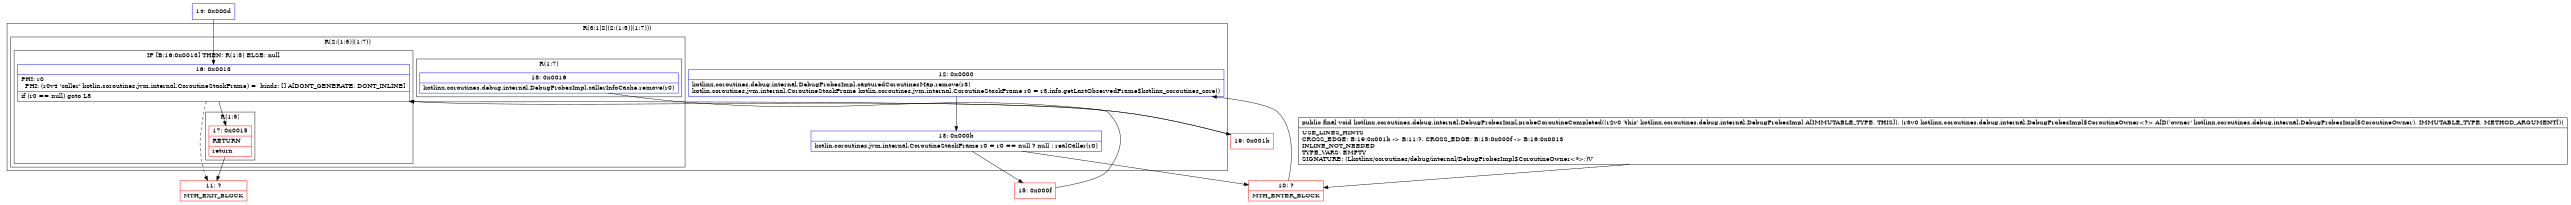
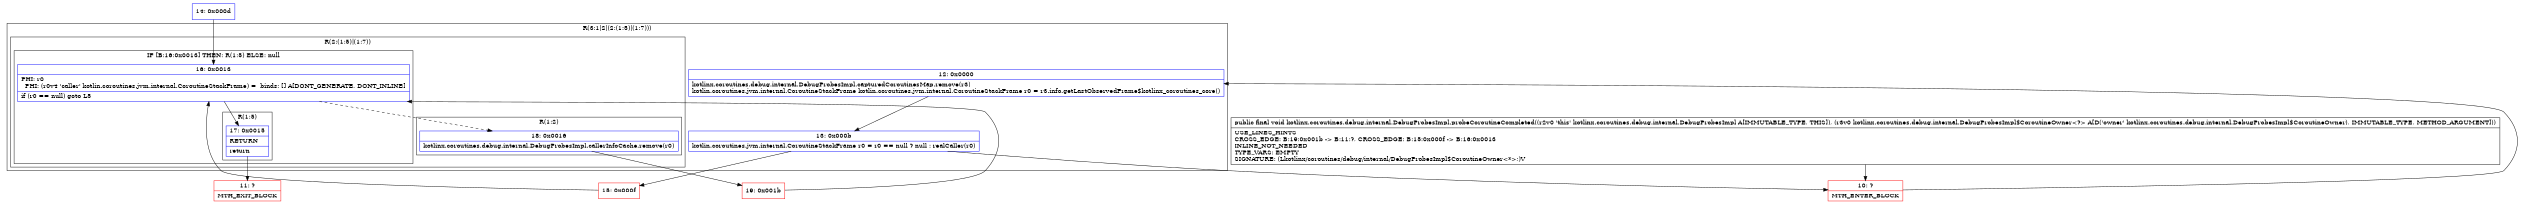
cluster "R(1:7)": label "R(1:7)" -> "R(1:2)"
edge "16: 0x0013" -> "11: ?": now "16: 0x0013" -> "18: 0x0016"
node "17: 0x0015": color red -> blue
